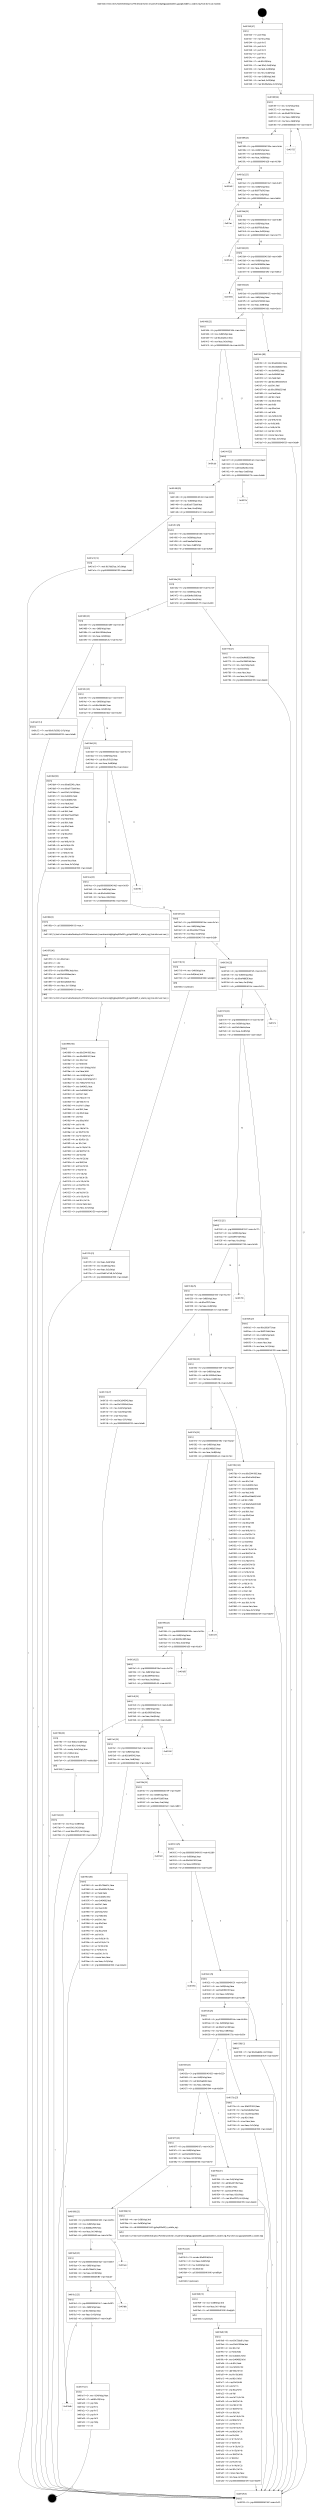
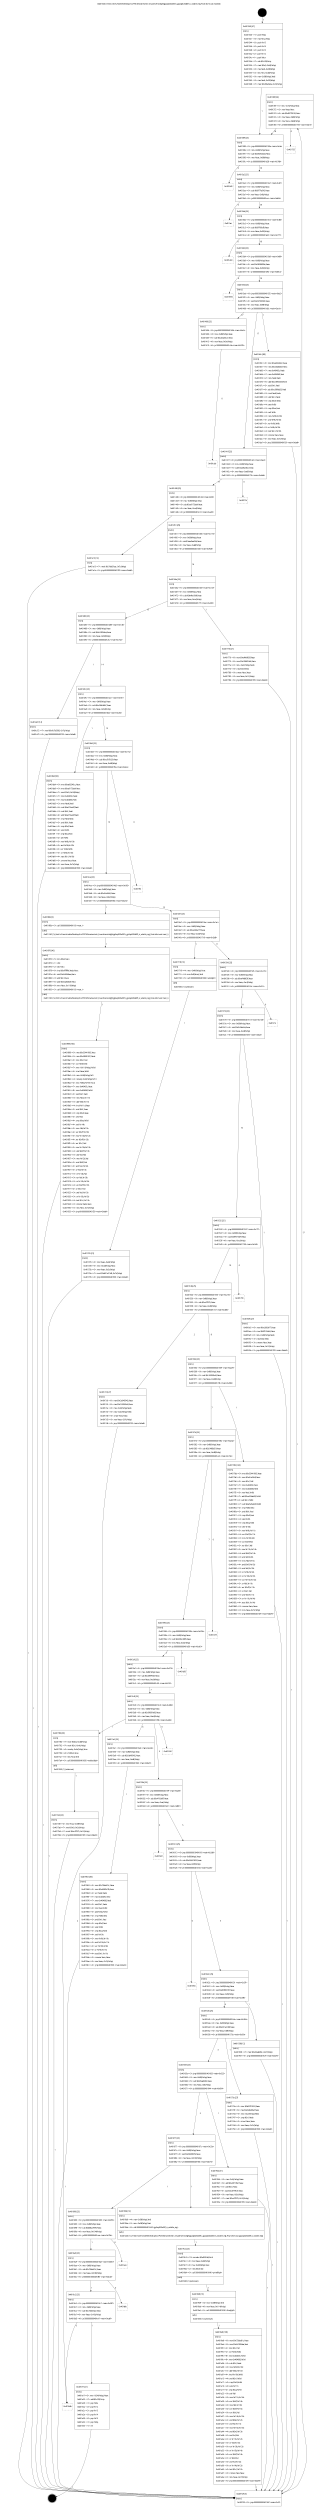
edge "0x401340 [47]" -> "0x40136f [26]": now "0x401340 [47]" -> "0x401389 [25]"
edge "0x401406 [25]" -> "0x40141f [25]": now "0x4013ed [25]" -> "0x40141f [25]"
edge "0x4015e1 [25]" -> "0x4015fa [25]": now "0x4015c8 [25]" -> "0x4015fa [25]"
